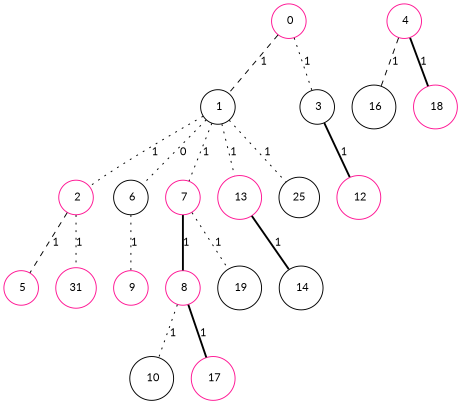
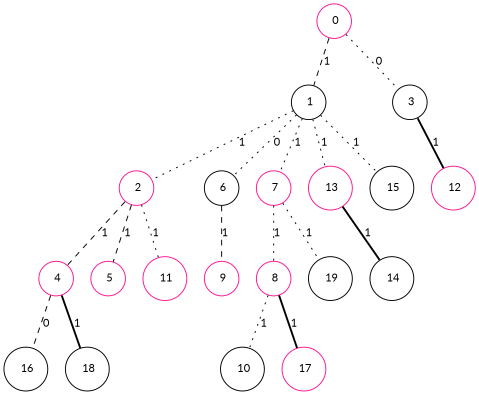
edge "0" -- "3": label "1" -> "0"
edge "4" -- "16": label "1" -> "0"
node "18": color deeppink -> black
node "25": label "25" -> "15"
edge "2" -- "4": added, label "1"
edge "6" -- "9": style dotted -> dashed
edge "7" -- "8": style bold -> dotted
node "31": label "31" -> "11"
